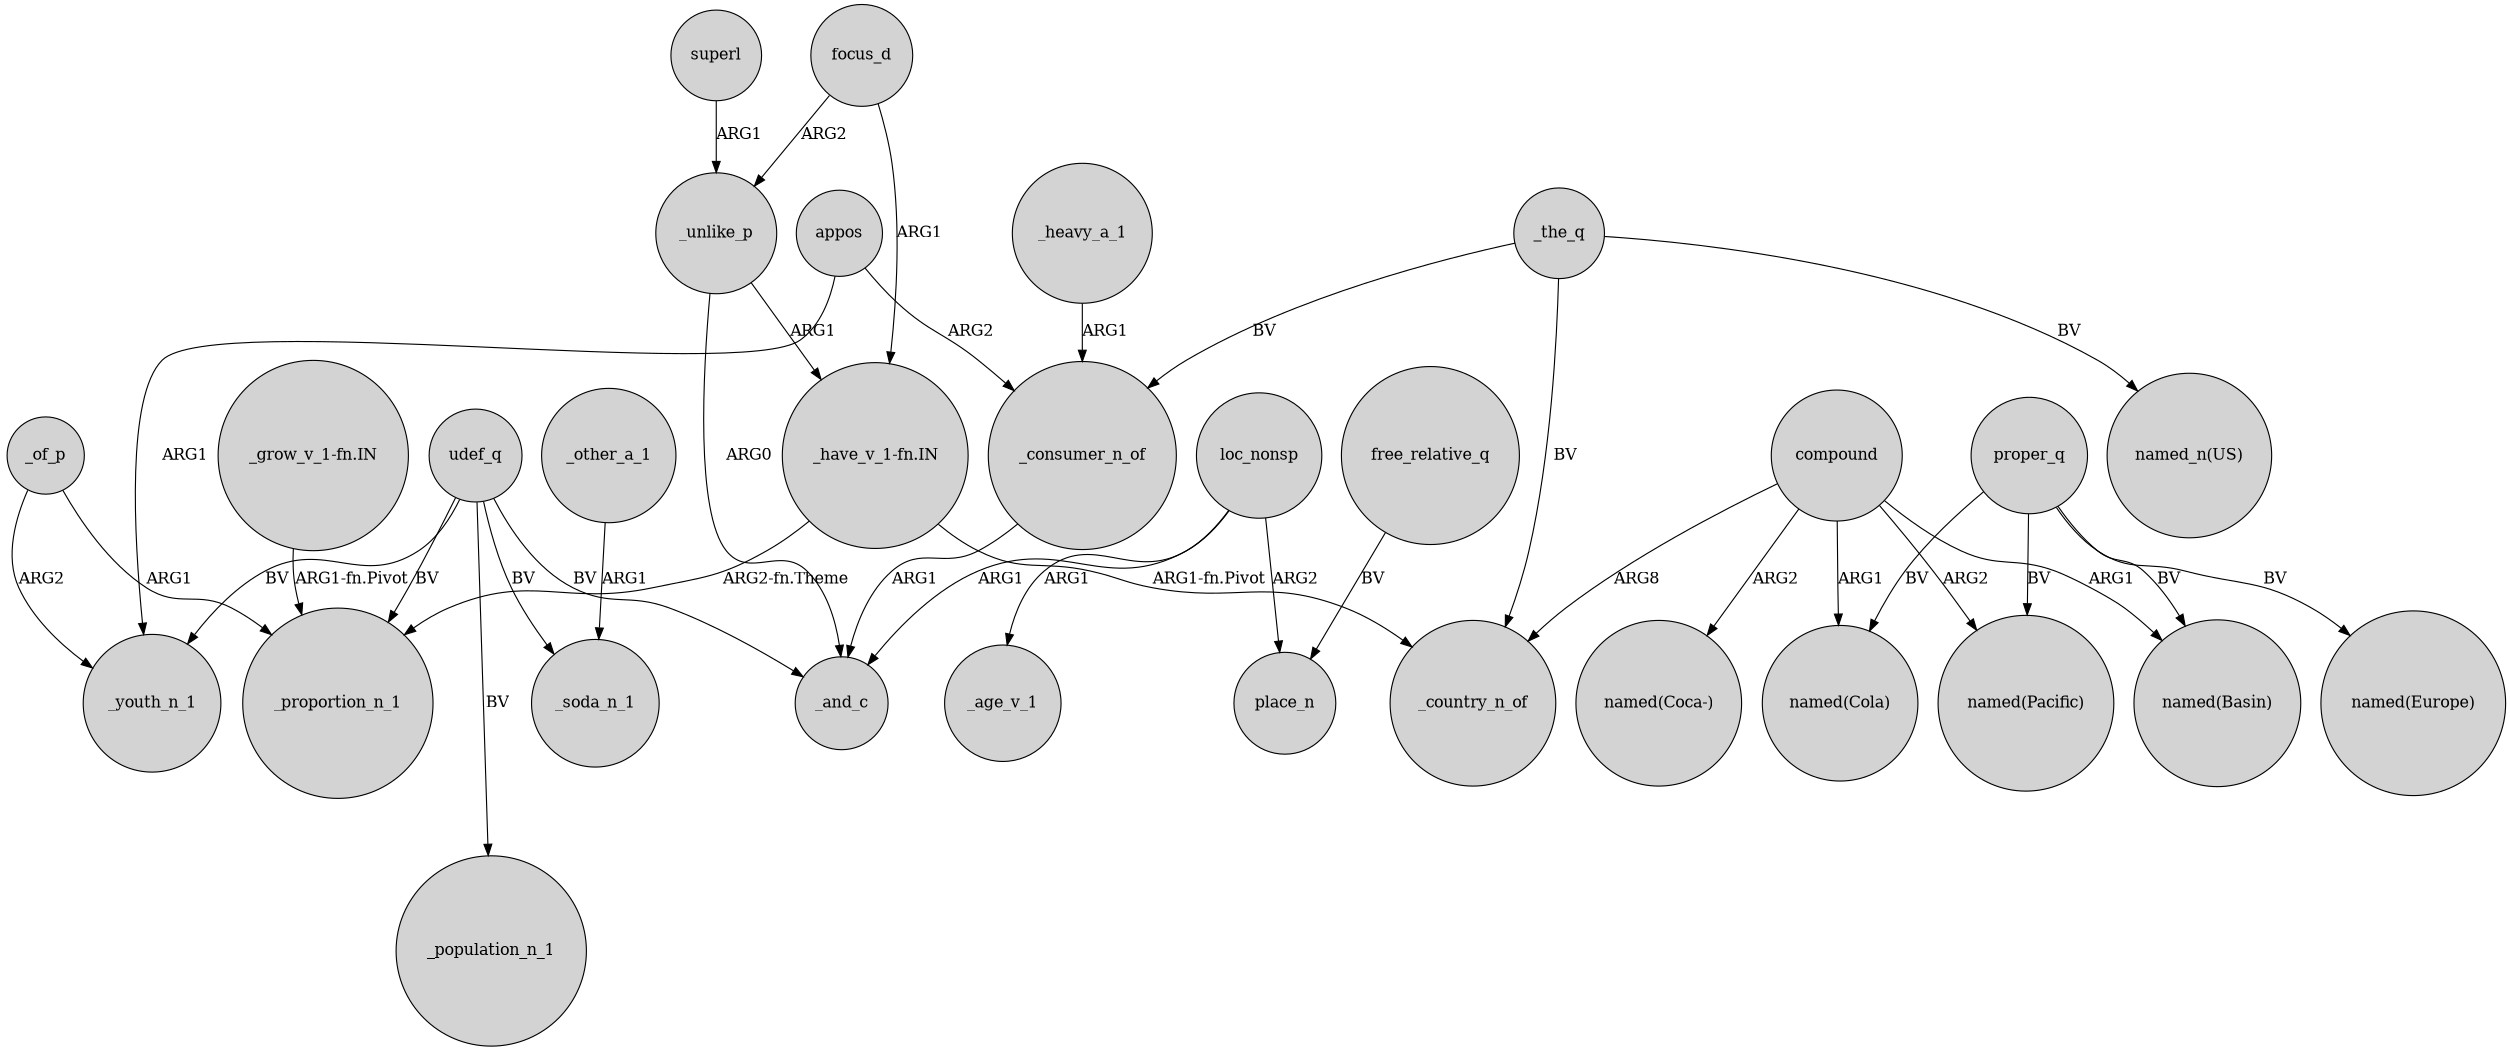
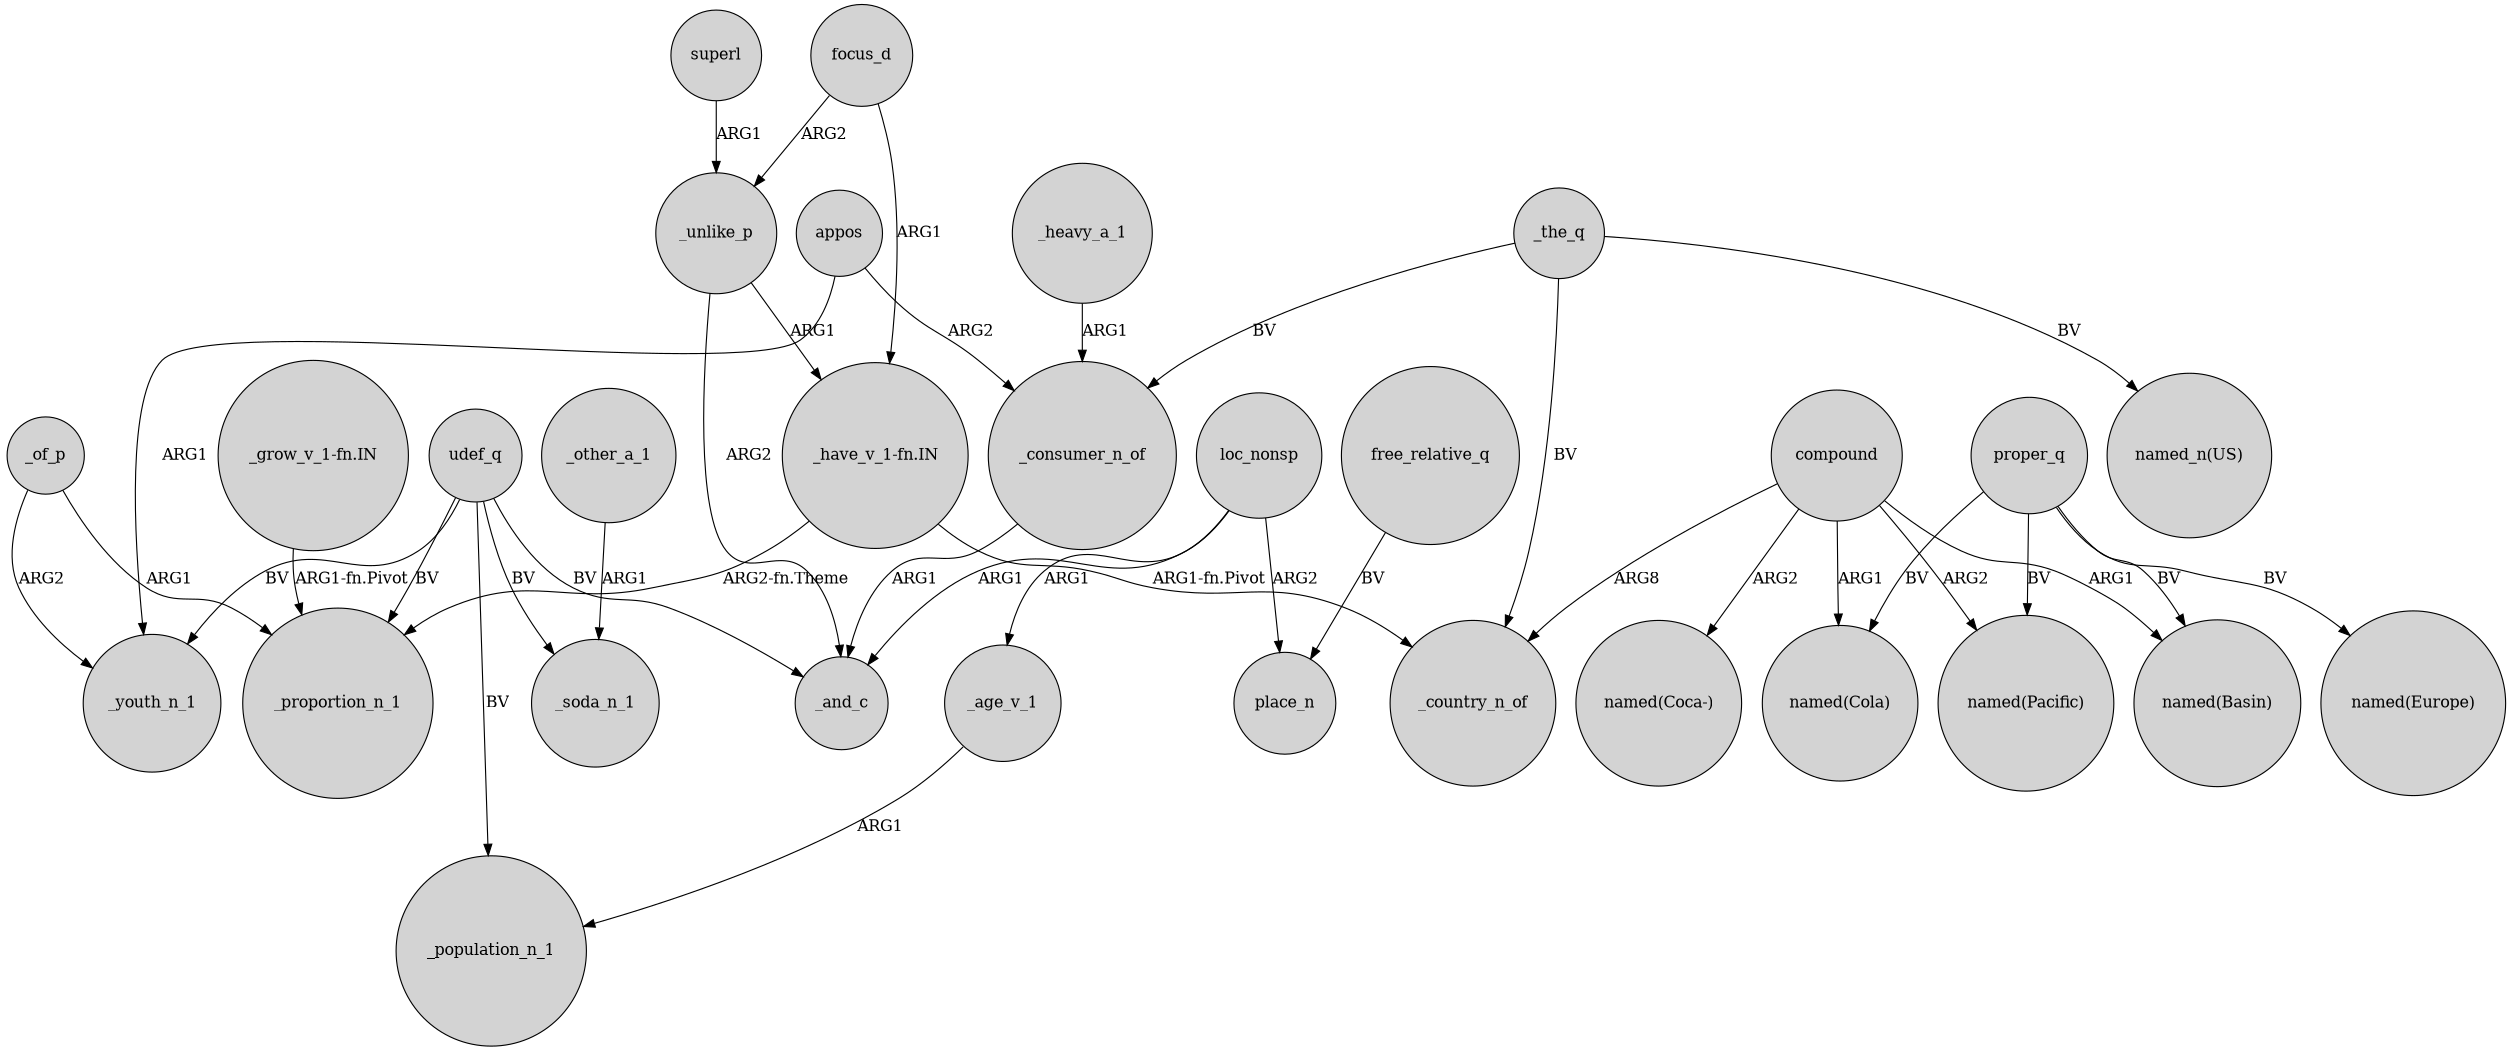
edge "_unlike_p" -> "_and_c": label "ARG0" -> "ARG2"
edge "_age_v_1" -> "_population_n_1": added, label "ARG1"
